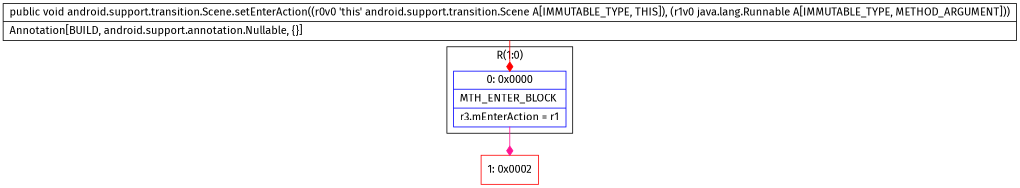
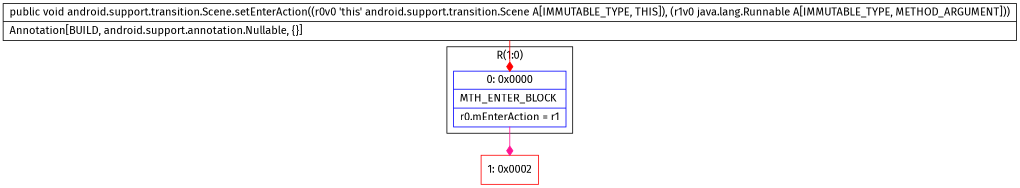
node "0: 0x0000": text "r3.mEnterAction = r1" -> "r0.mEnterAction = r1"
